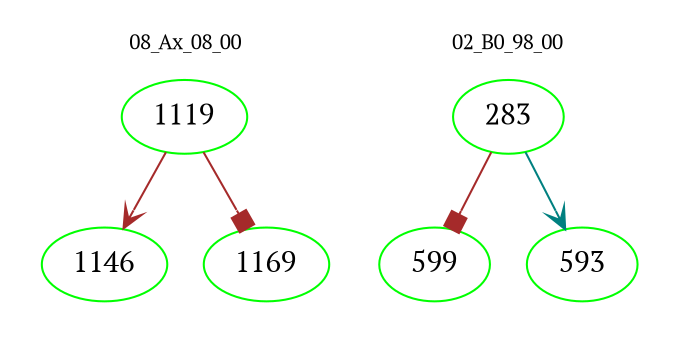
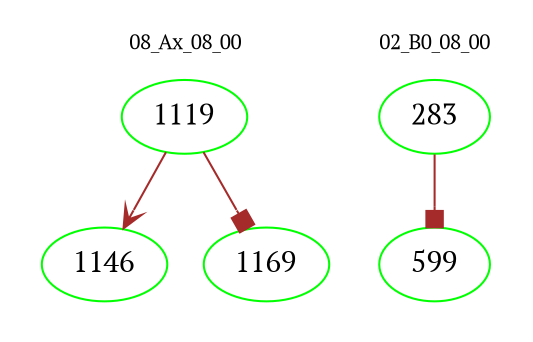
cluster "02_B0_98_00": label "02_B0_98_00" -> "02_B0_08_00"
node "593": removed
